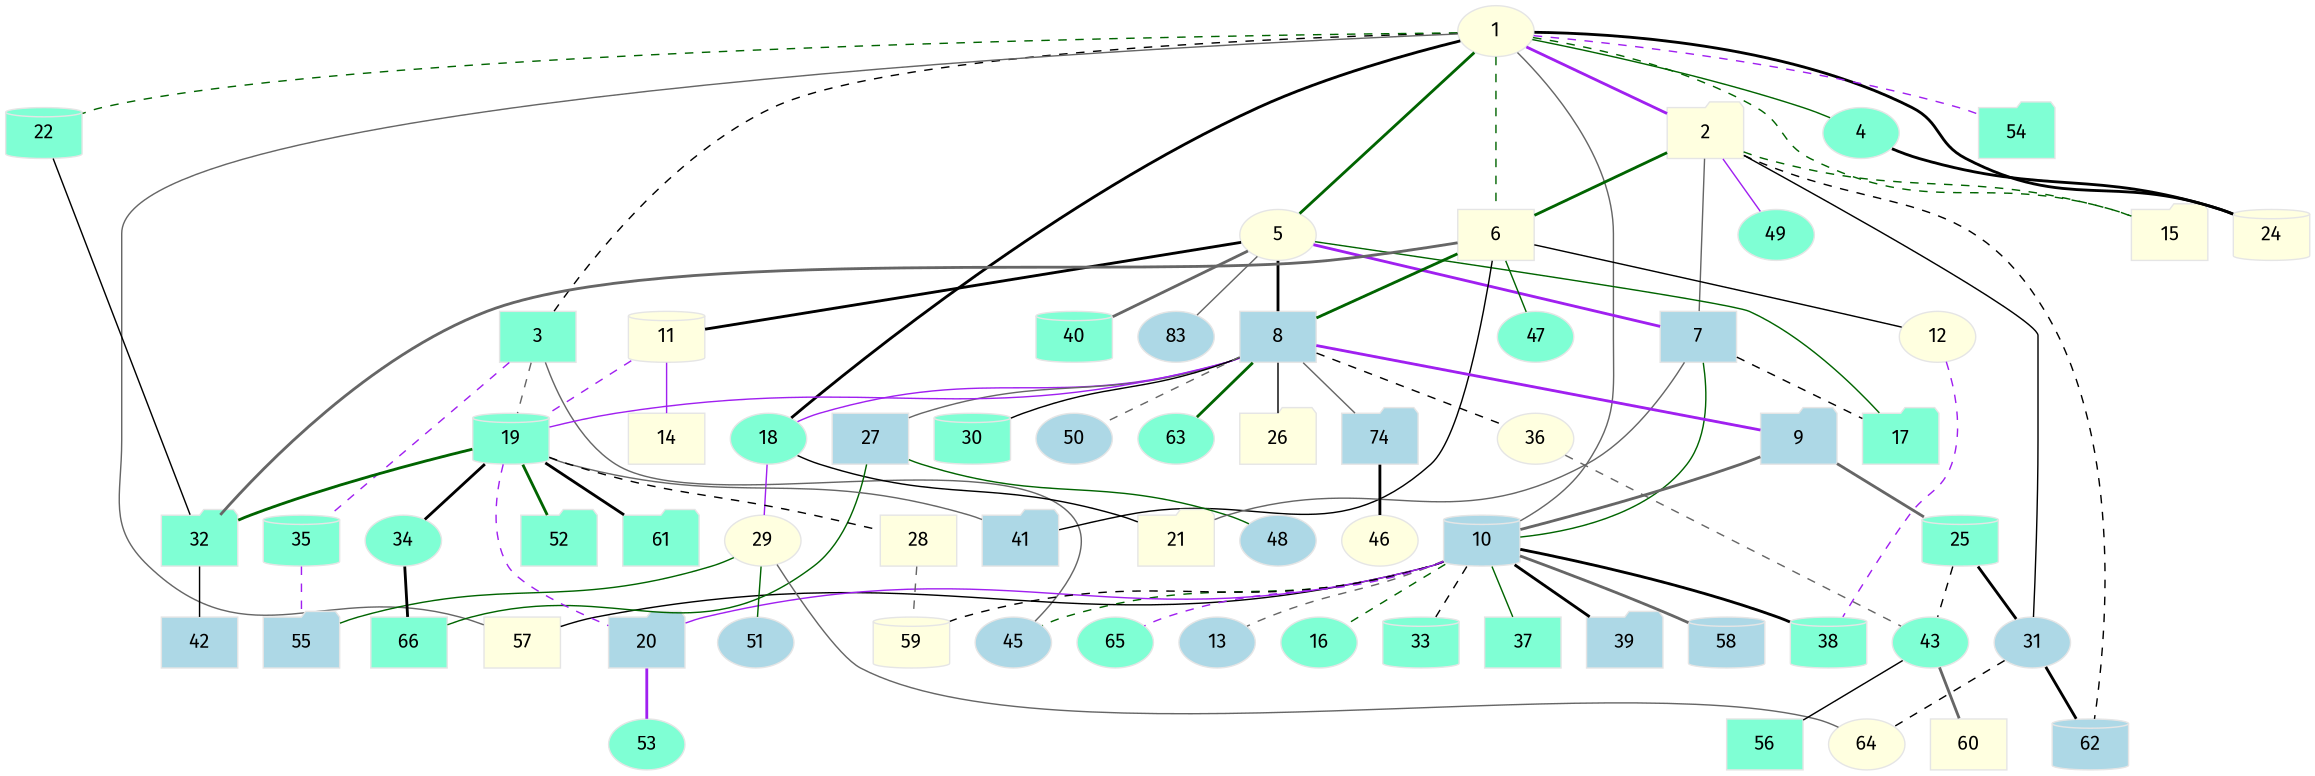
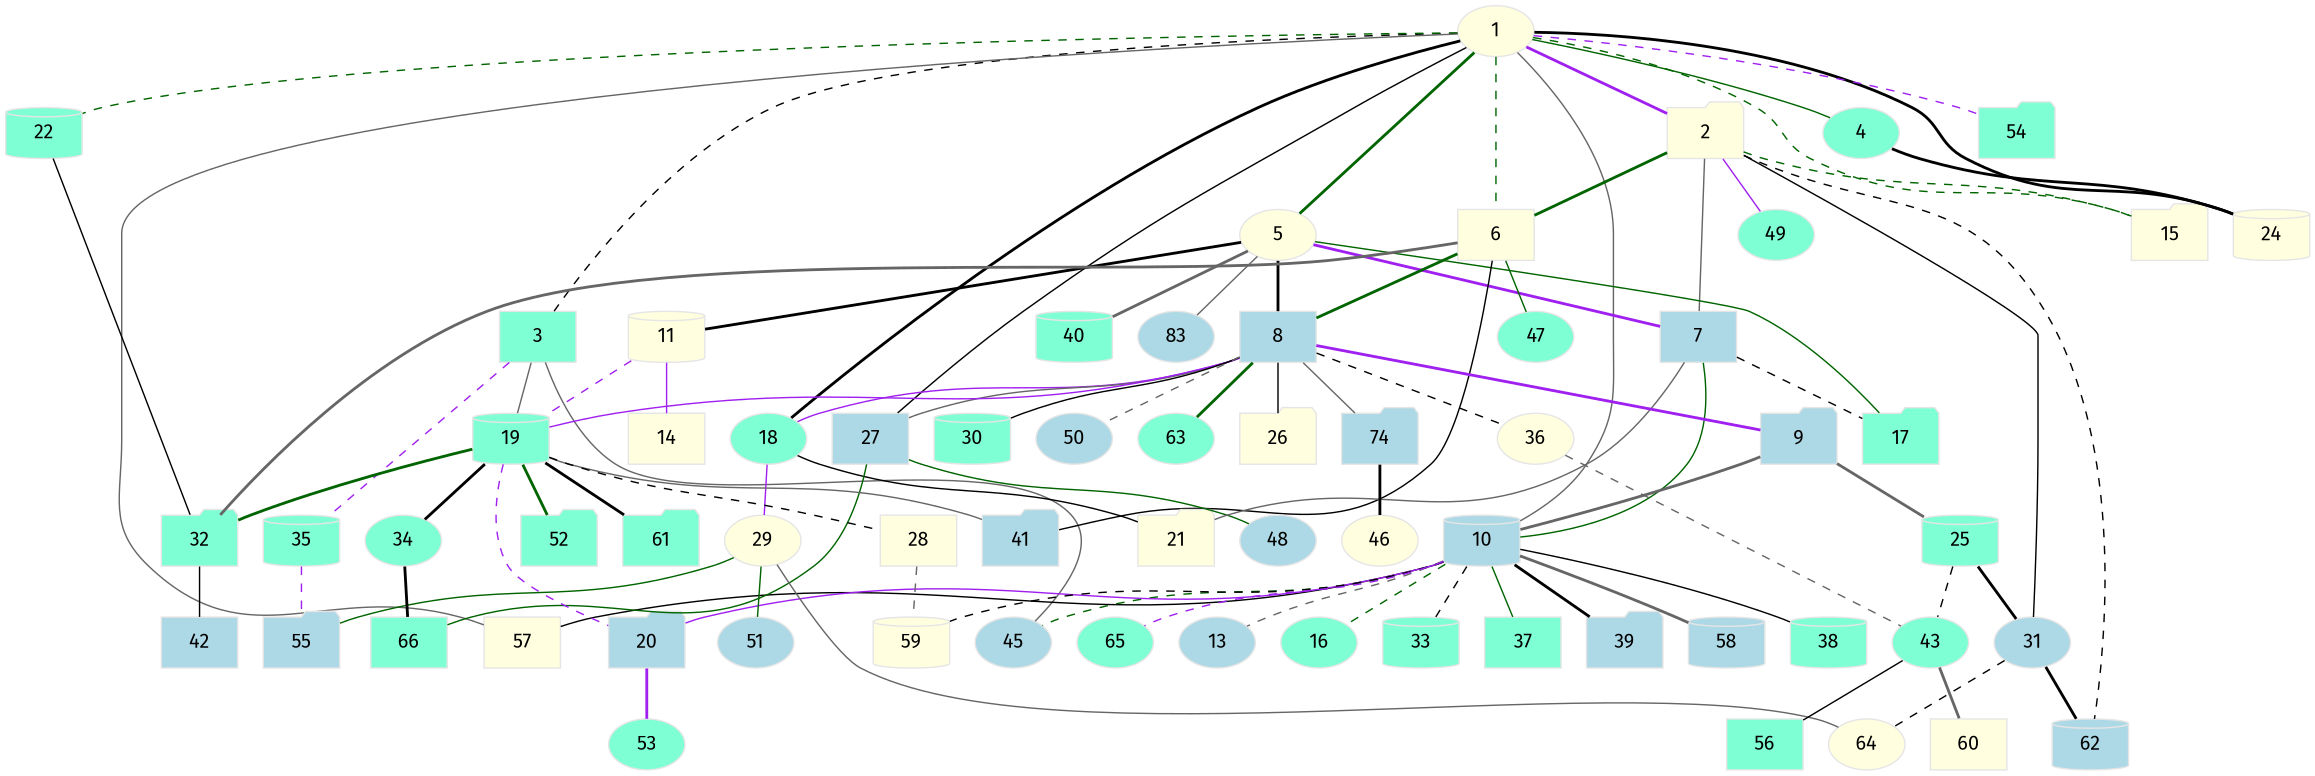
edge "1" -- "27": added
node "12": removed
edge "3" -- "19": style dashed -> solid
edge "10" -- "38": style bold -> solid
